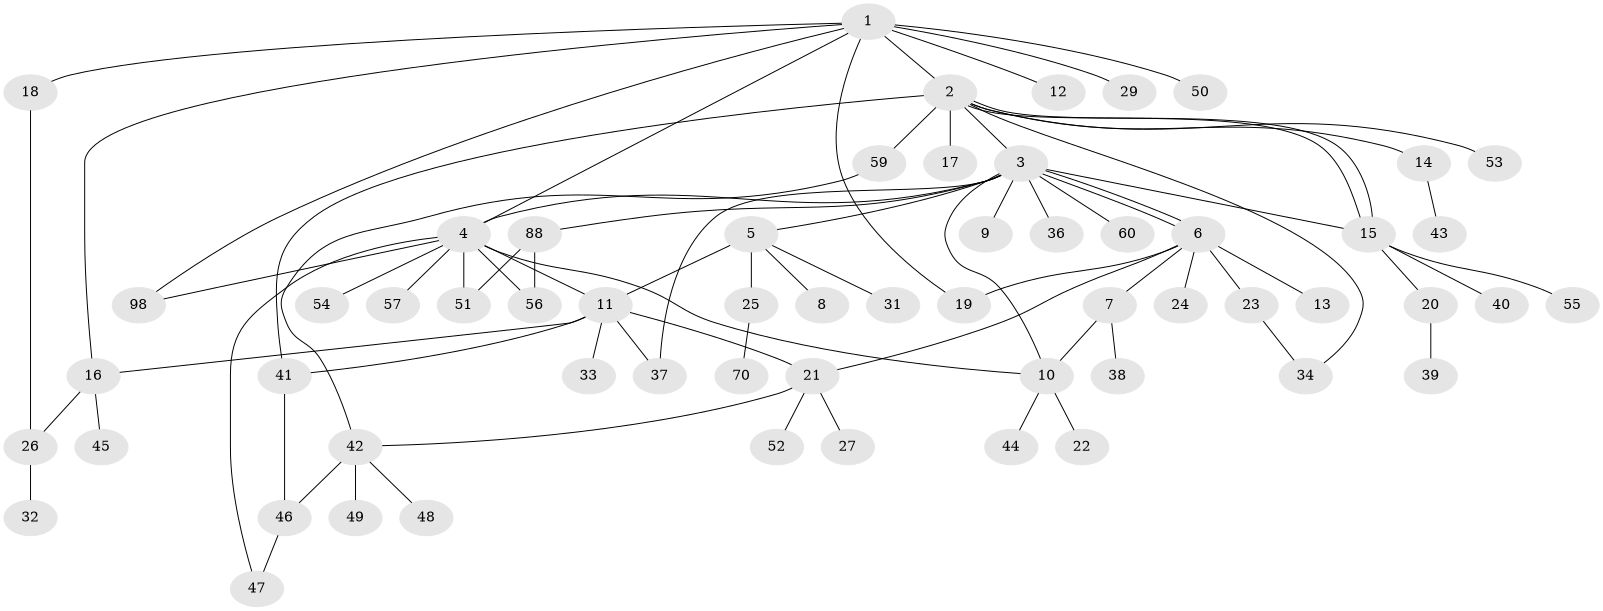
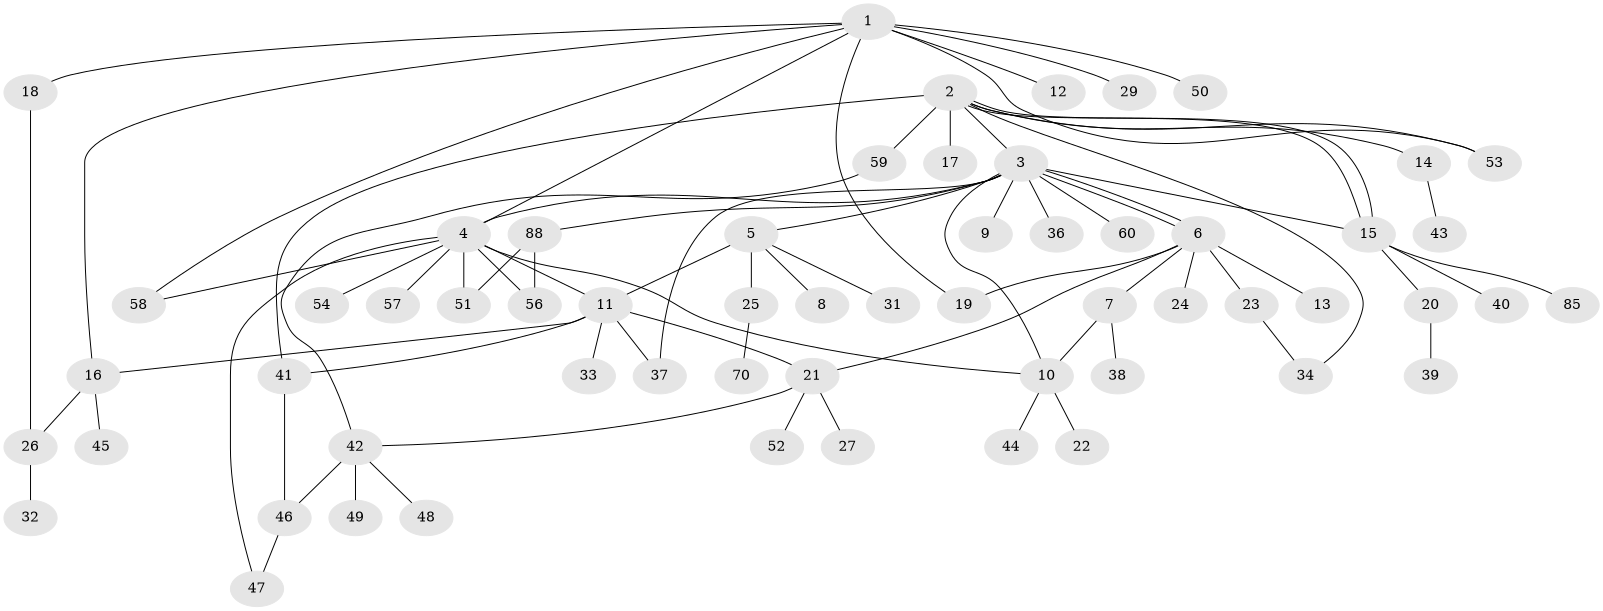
edge "1" -- "2": now "1" -- "53"
node "98": label "98" -> "58"
node "55": label "55" -> "85"
